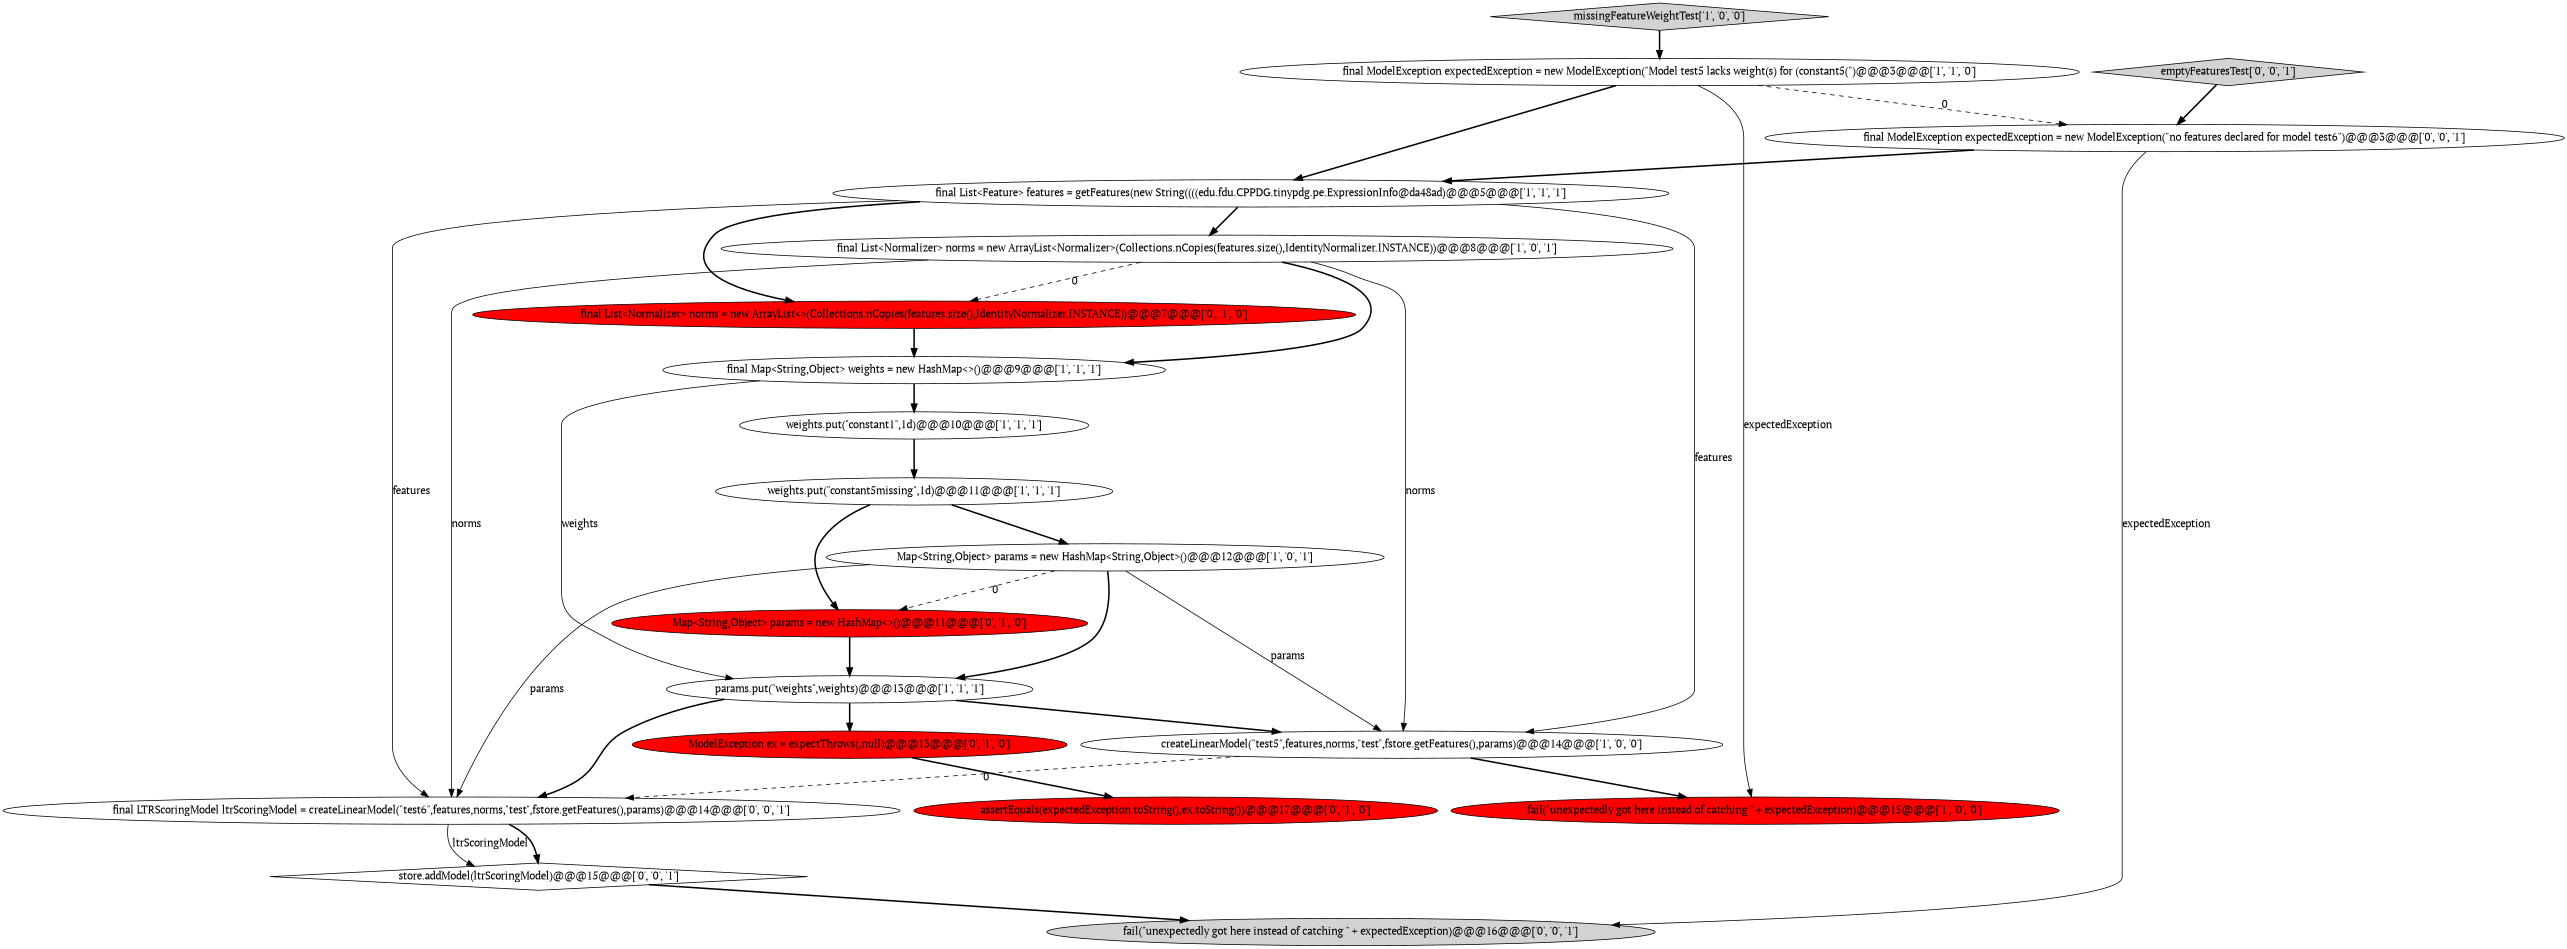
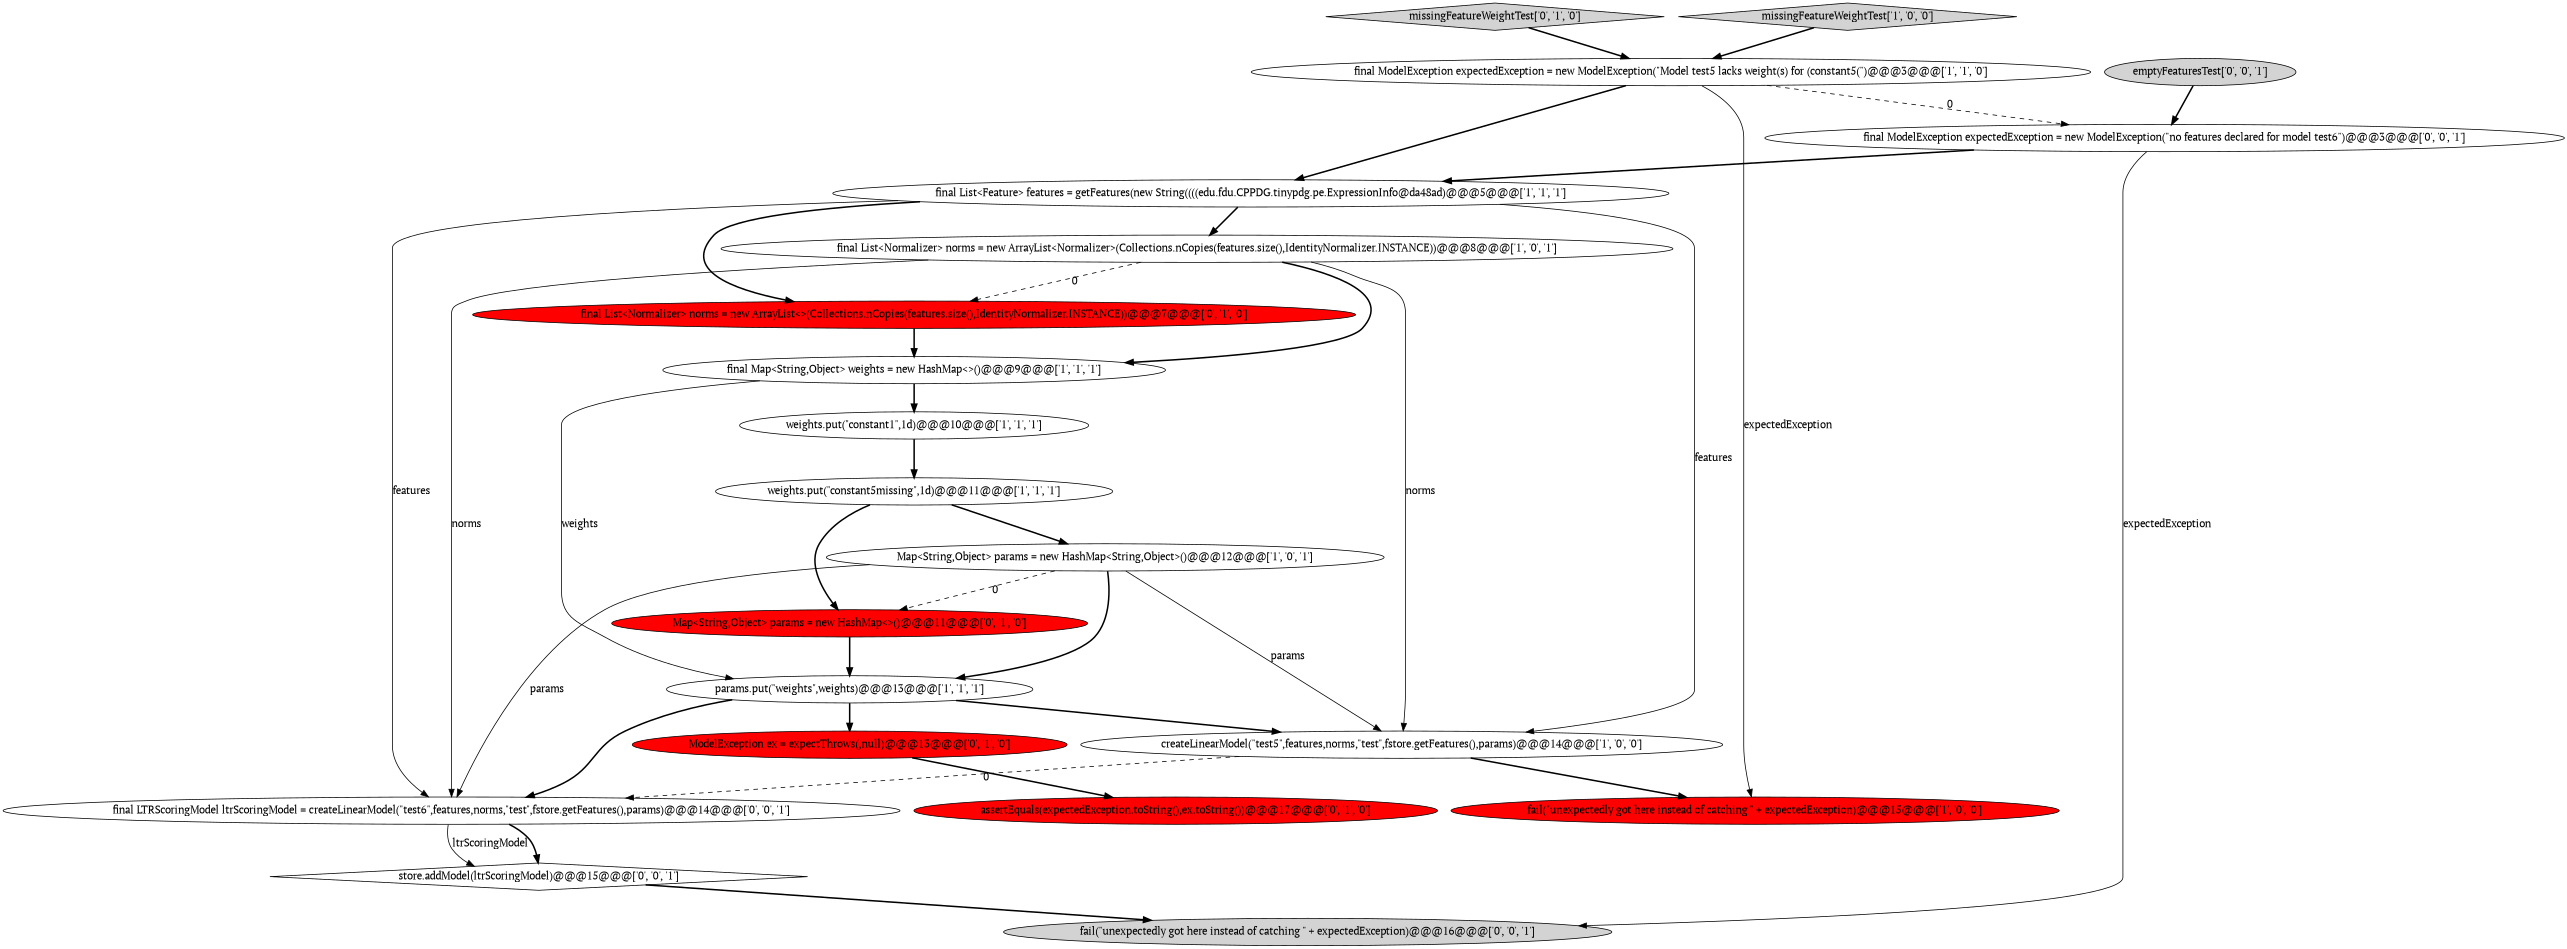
node "missingFeatureWeightTest['0', '1', '0']": added
node "emptyFeaturesTest['0', '0', '1']": shape diamond -> ellipse
